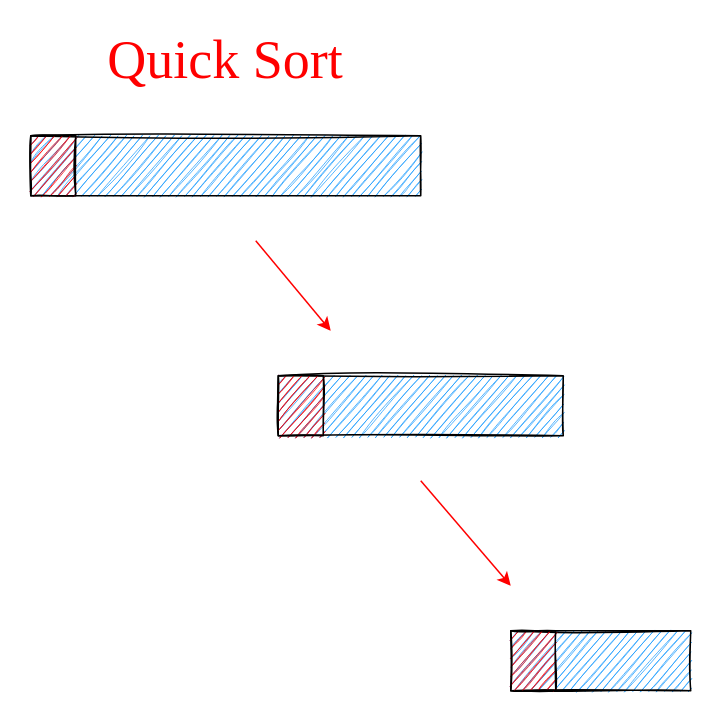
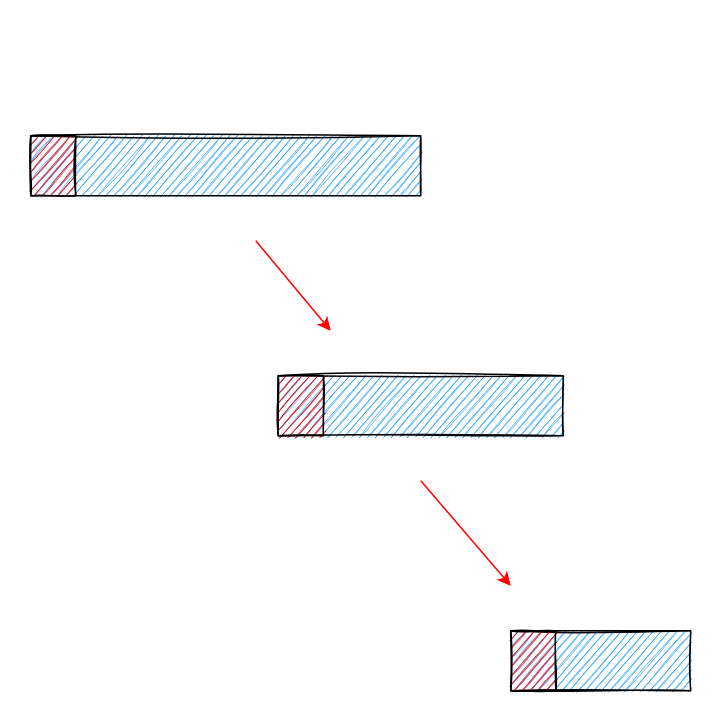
node "Quick Sort": removed
